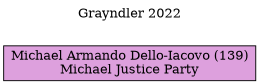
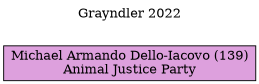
node "Michael Armando Dello-Iacovo (139) Michael Justice Party": label "Michael Armando Dello-Iacovo (139) Michael Justice Party" -> "Michael Armando Dello-Iacovo (139) Animal Justice Party"
